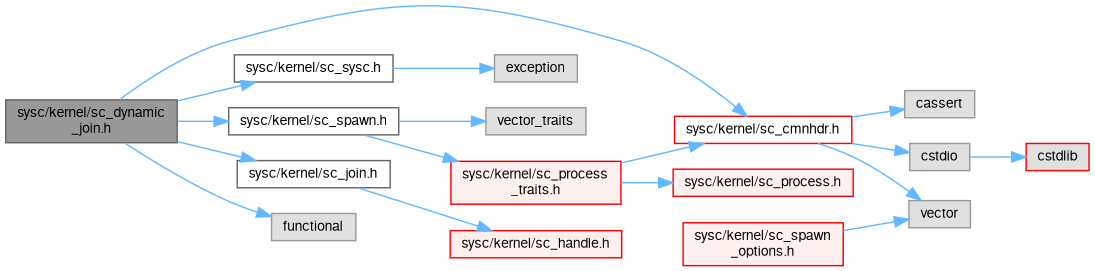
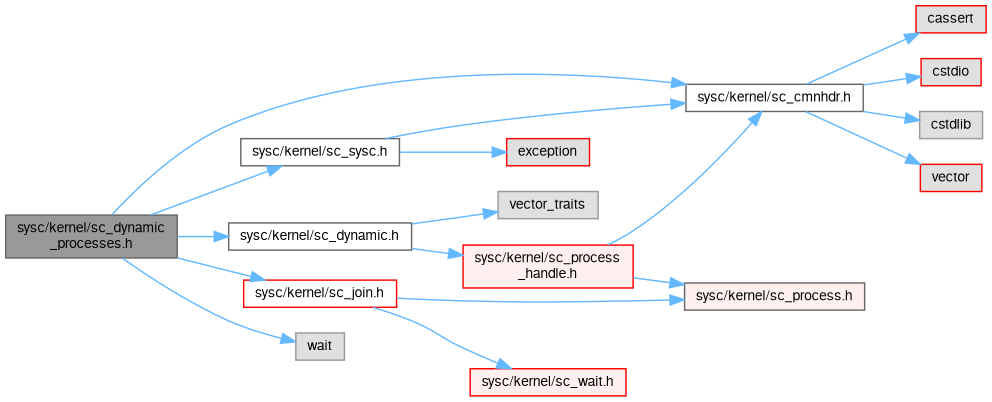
node "exception": color grey60 -> red
node "cassert": color grey60 -> red
edge "sysc/kernel/sc_sysc.h" -> "sysc/kernel/sc_cmnhdr.h": added
node "sysc/kernel/sc_dynamic _join.h": label "sysc/kernel/sc_dynamic _join.h" -> "sysc/kernel/sc_dynamic _processes.h"
node "sysc/kernel/sc_spawn.h": label "sysc/kernel/sc_spawn.h" -> "sysc/kernel/sc_dynamic.h"
node "sysc/kernel/sc_cmnhdr.h": color red -> grey40
node "cstdio": color grey60 -> red
edge "cstdio" -> "cstdlib": now "sysc/kernel/sc_cmnhdr.h" -> "cstdlib"
node "cstdlib": color red -> grey60
node "sysc/kernel/sc_join.h": color grey40 -> red
node "sysc/kernel/sc_process _traits.h": label "sysc/kernel/sc_process _traits.h" -> "sysc/kernel/sc_process _handle.h"
node "sysc/kernel/sc_process.h": color red -> grey40
node "vector": color grey60 -> red
node "functional": label "functional" -> "wait"
node "sysc/kernel/sc_handle.h": label "sysc/kernel/sc_handle.h" -> "sysc/kernel/sc_wait.h"
node "sysc/kernel/sc_spawn _options.h": removed
edge "sysc/kernel/sc_join.h" -> "sysc/kernel/sc_process.h": added
